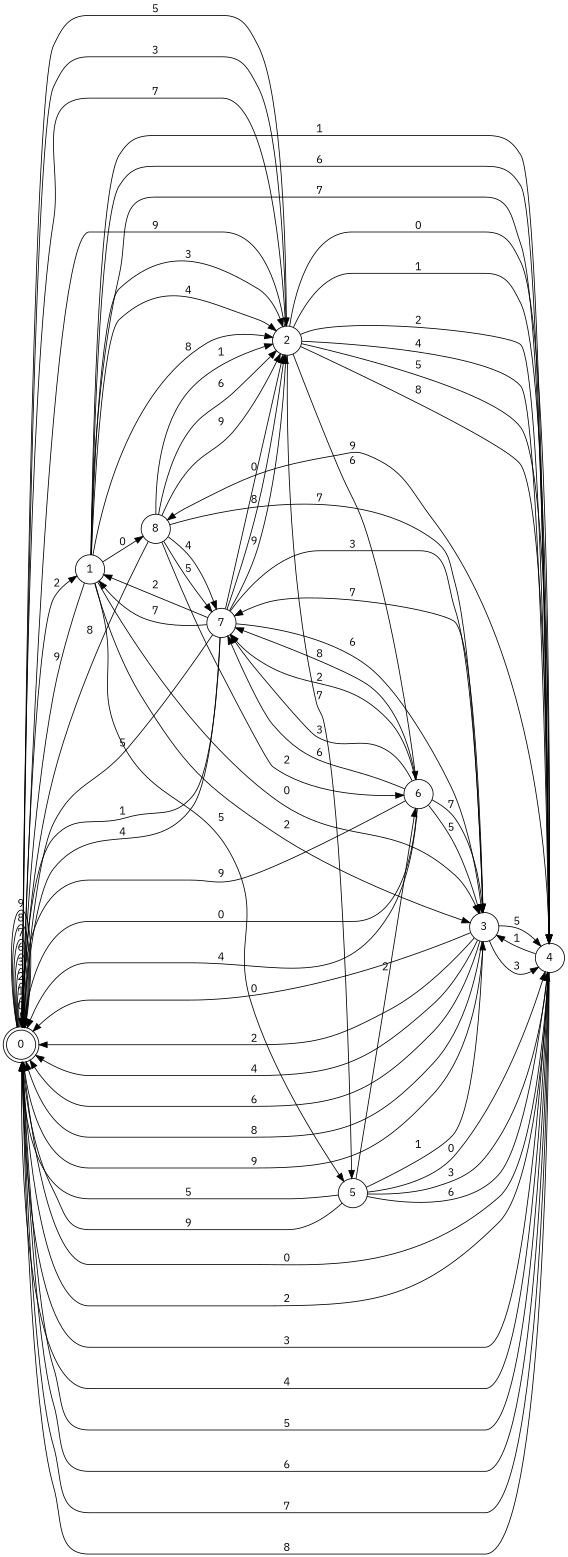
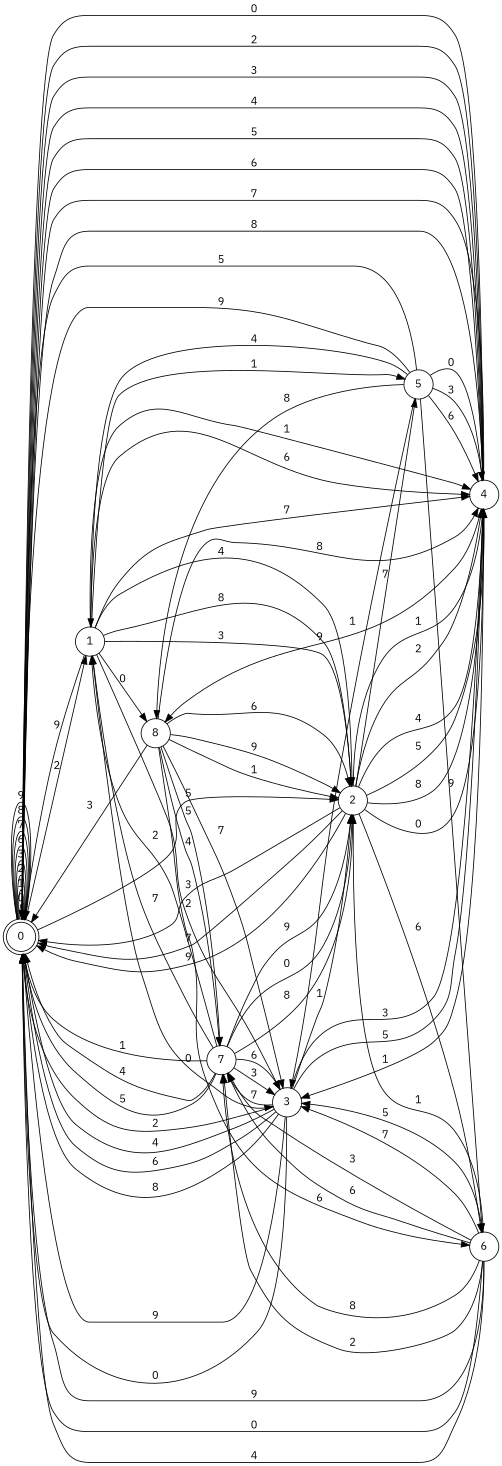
edge "5" -> "1": added, label "4"
edge "5" -> "8": added, label "8"
edge "8" -> "4": added, label "8"
edge "8" -> "0": label "8" -> "3"
edge "8" -> "6": label "2" -> "6"
edge "1" -> "5": label "5" -> "1"
edge "3" -> "2": added, label "1"
edge "5" -> "6": label "2" -> "9"
edge "6" -> "2": added, label "1"
